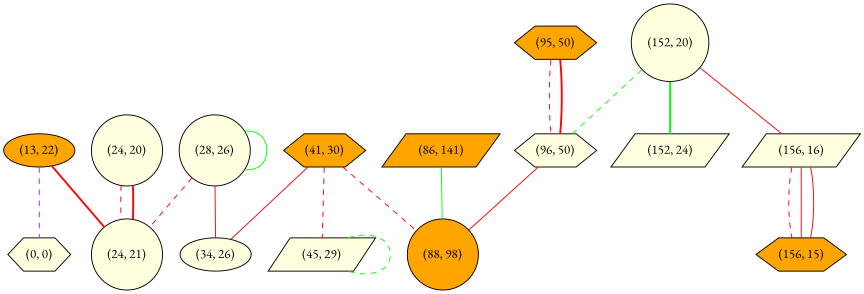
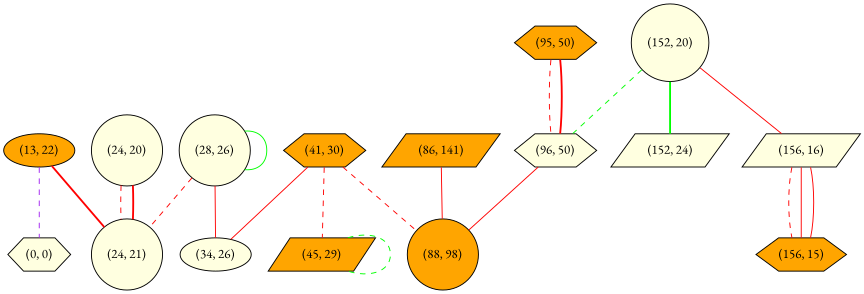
edge "(86, 141)" -- "(88, 98)": color green -> red
node "(45, 29)": fillcolor lightyellow -> orange
